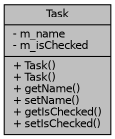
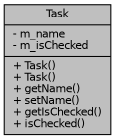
node "Task": text "+ setIsChecked()" -> "+ isChecked()"
